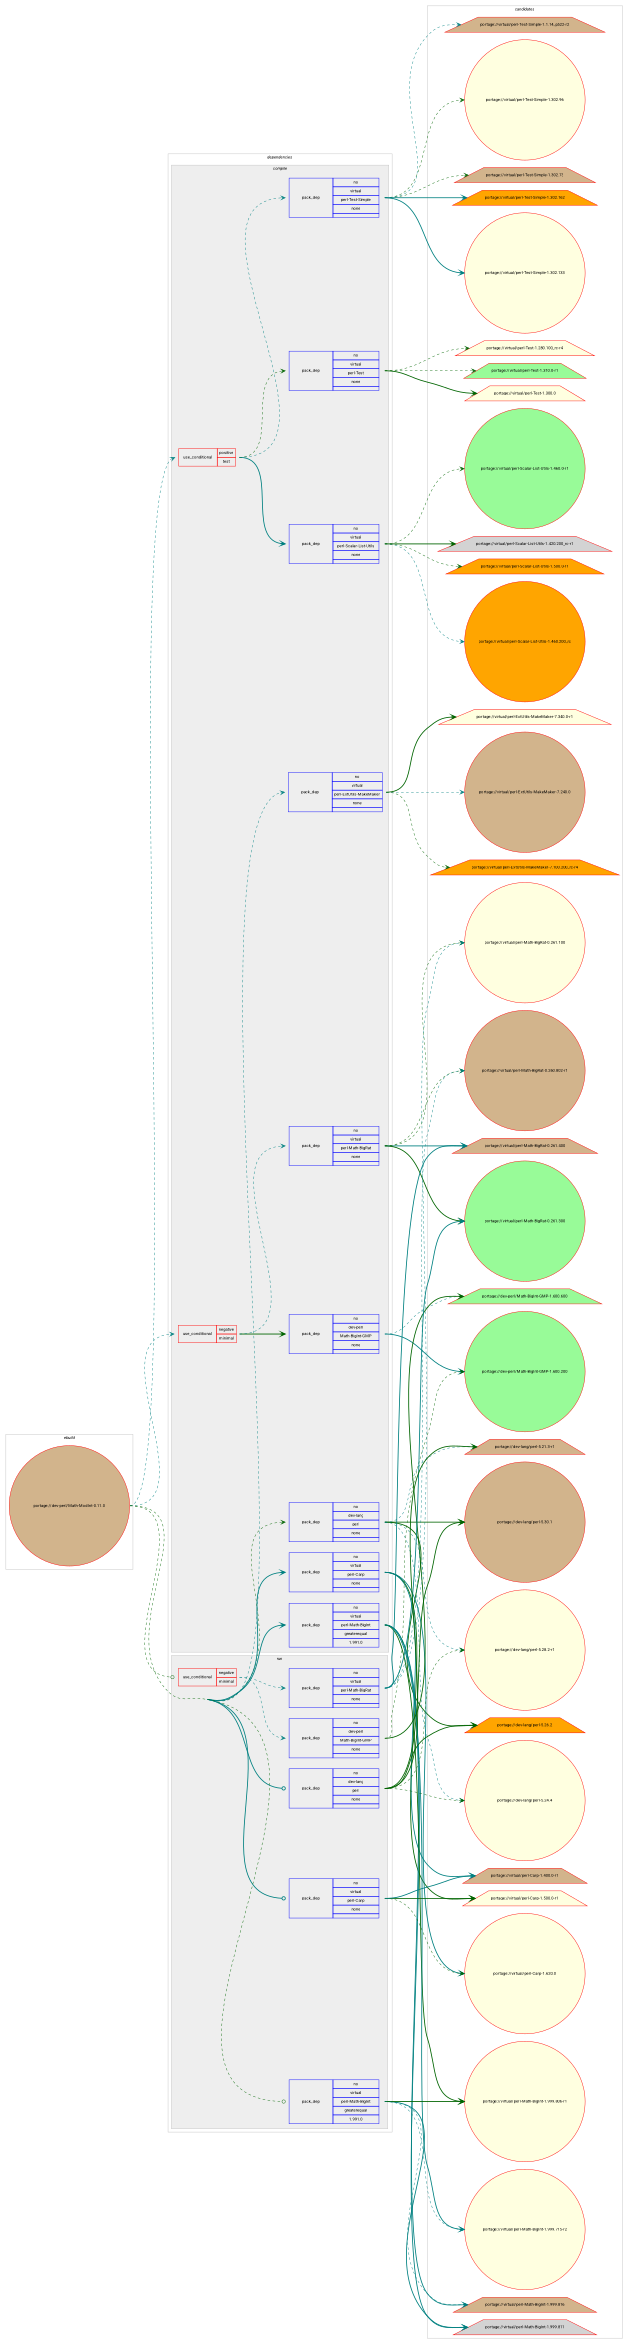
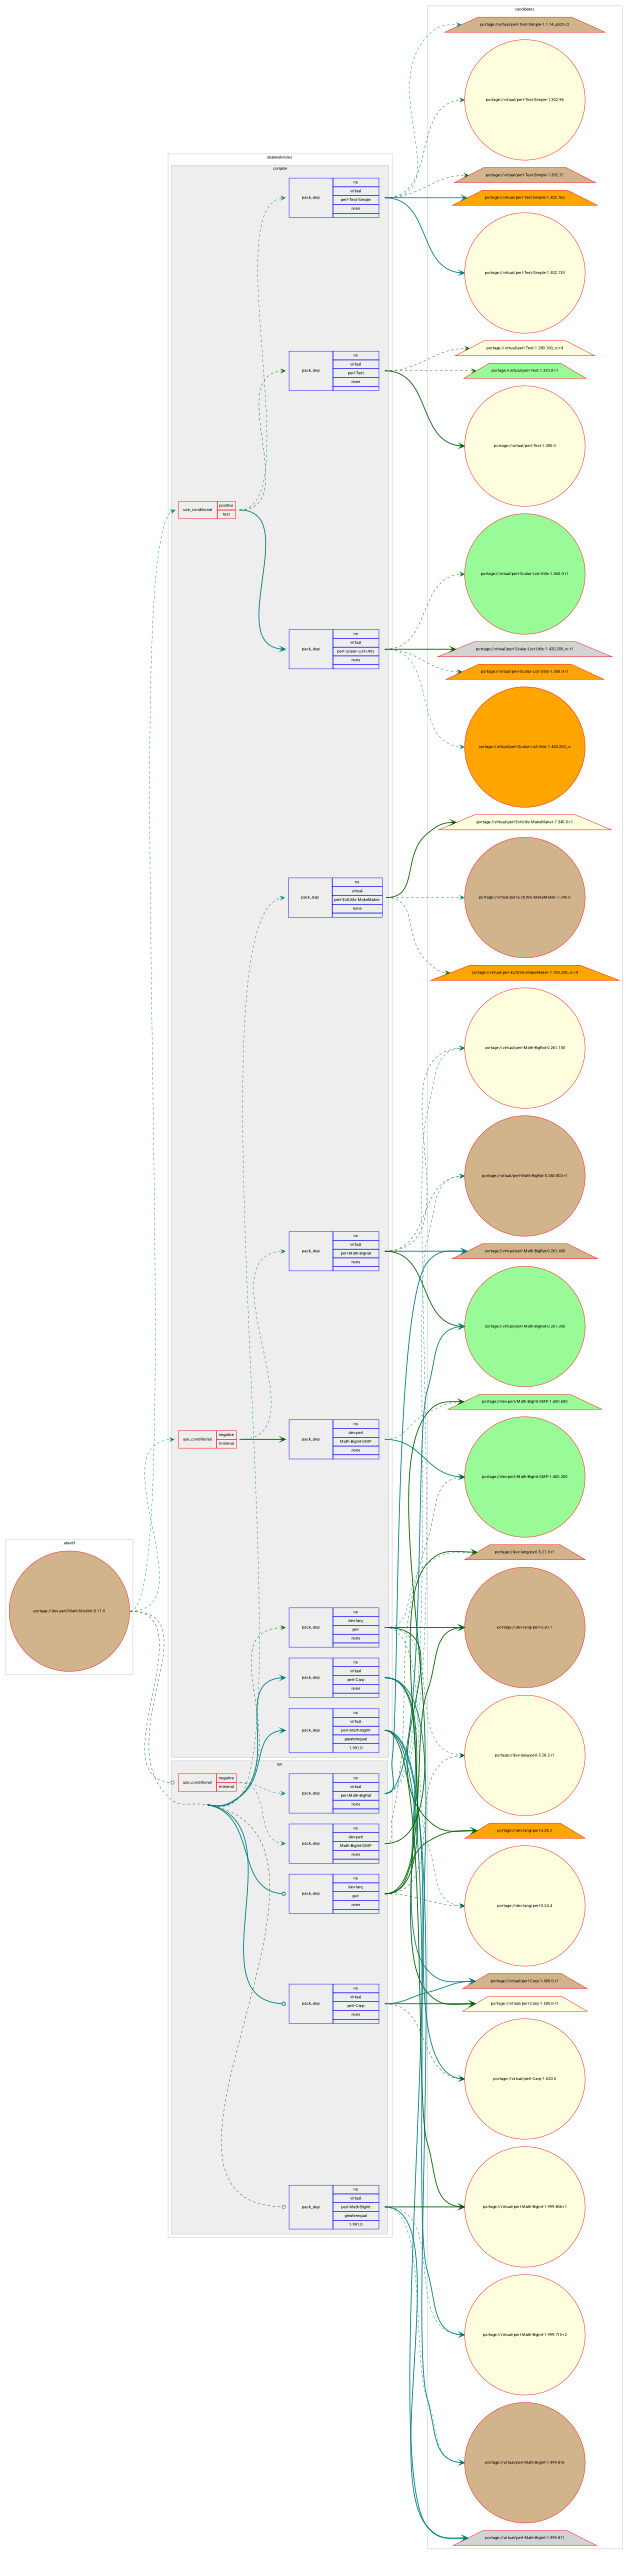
node "portage://virtual/perl-Test-1.300.0": shape trapezium -> circle
node "portage://virtual/perl-Math-BigInt-1.999.816": shape trapezium -> circle
